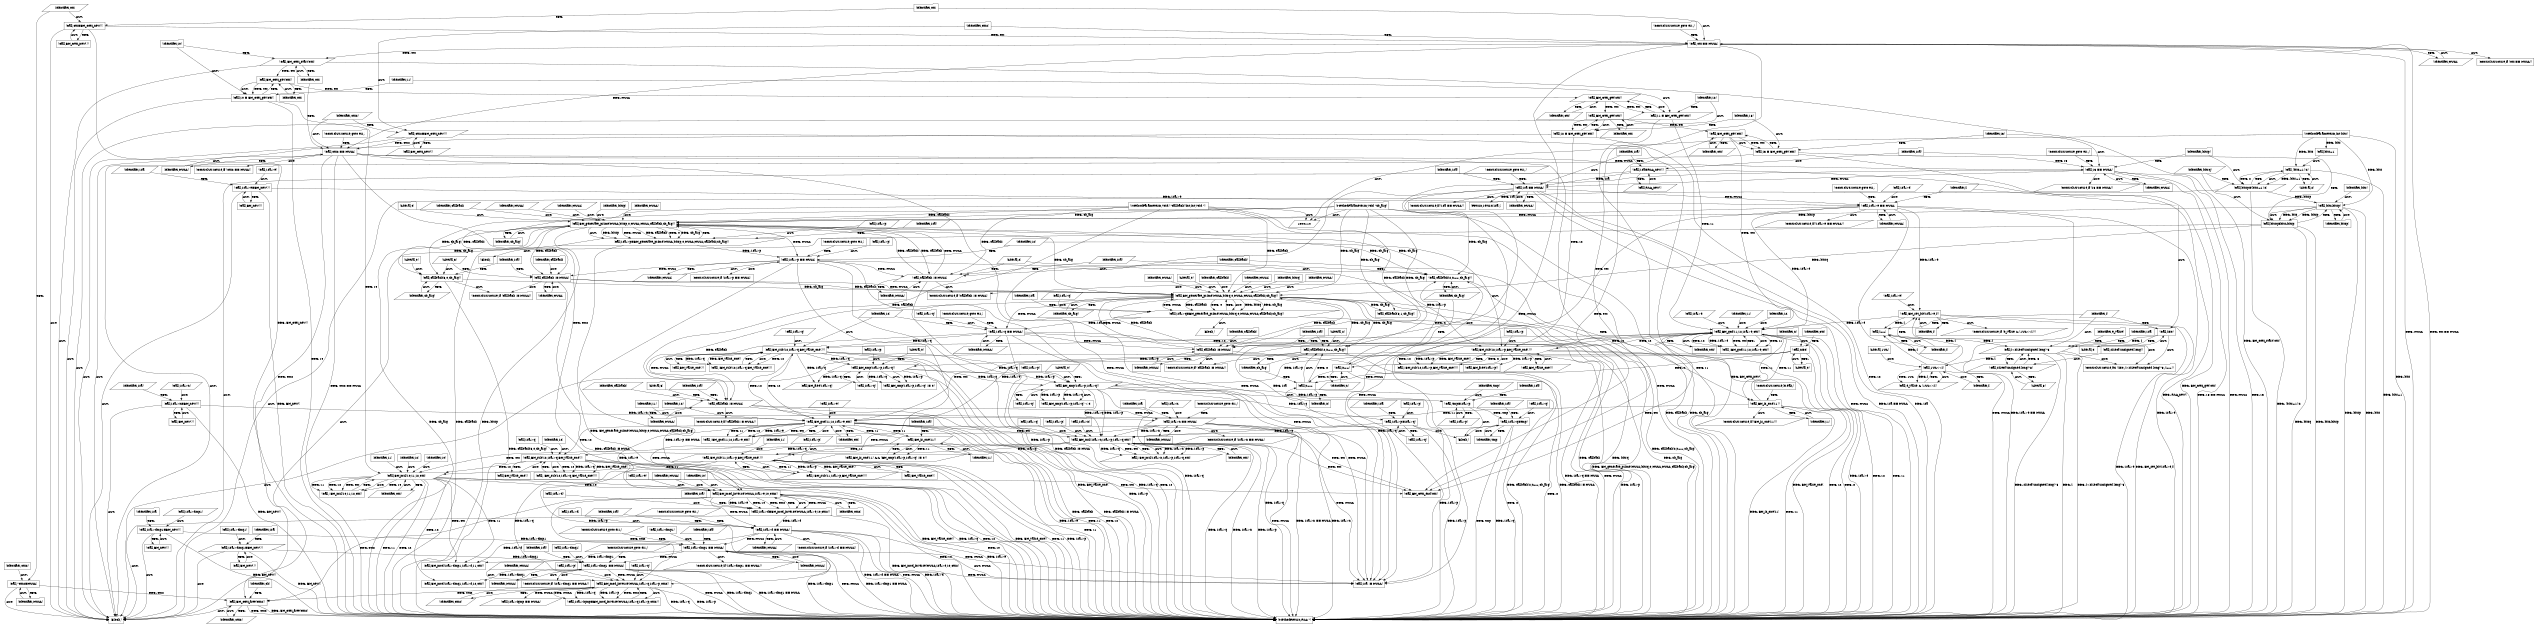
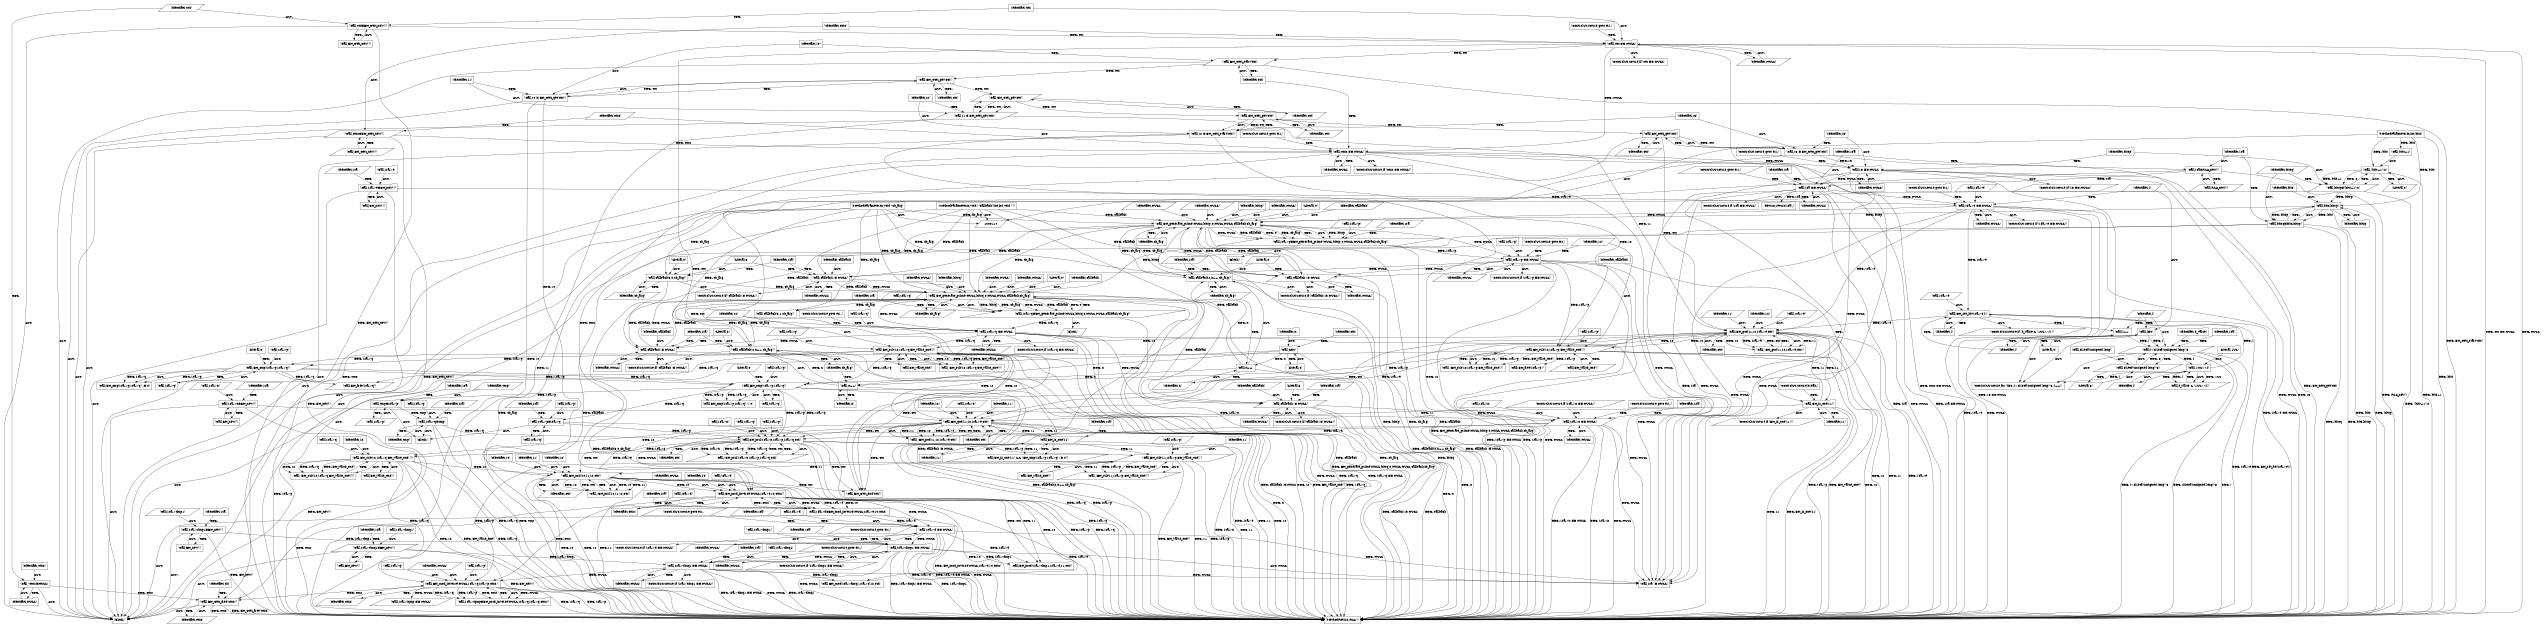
node "(Call,r2 = BN_CTX_get(ctx))": label "(Call,r2 = BN_CTX_get(ctx))" -> "(Call,r2 = BN_CTX_start(ctx))"
node "(ControlStructure,if (rsa->e == NULL))": shape parallelogram -> folder
node "(ControlStructure,if (rsa->q == NULL))": added
edge "(Call,1UL<<i)" -> "(Call,i++)": now "(Call,1UL<<i)" -> "(ControlStructure,for (i=0; i<sizeof(unsigned long)*8; i++))"
edge "(Call,rsa->n == NULL)" -> "(ControlStructure,if (rsa->n == NULL))": reversed
